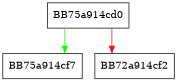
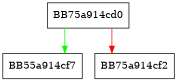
node "BB75a914cf7": label "BB75a914cf7" -> "BB55a914cf7"
node "BB72a914cf2": label "BB72a914cf2" -> "BB75a914cf2"
